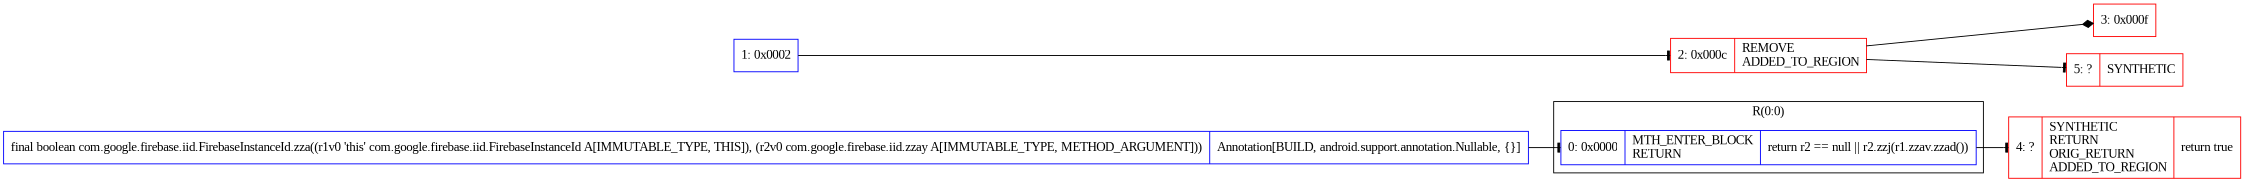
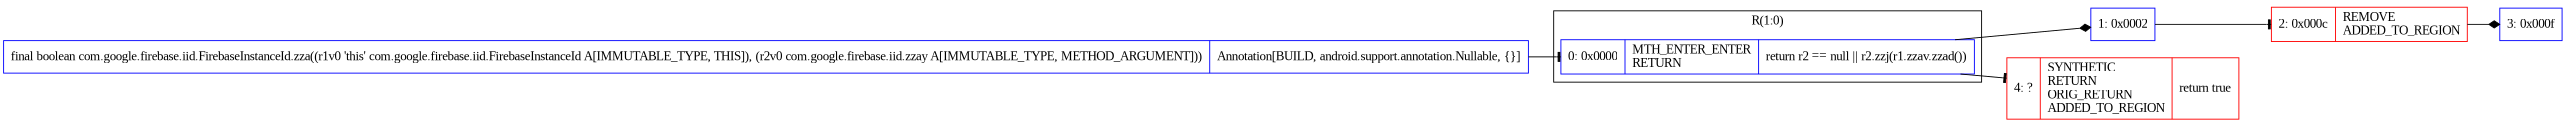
node "3: 0x000f": color red -> blue
edge "0: 0x0000" -> "1: 0x0002": added
node "5: ?": removed
cluster "R(0:0)": label "R(0:0)" -> "R(1:0)"
node "0: 0x0000": text "MTH_ENTER_BLOCK" -> "MTH_ENTER_ENTER"
